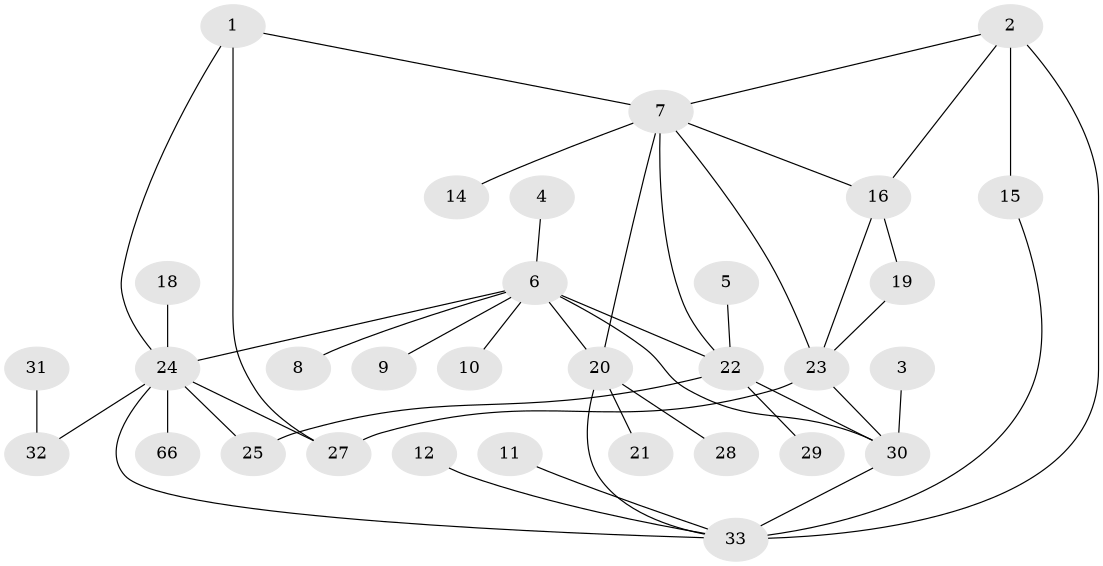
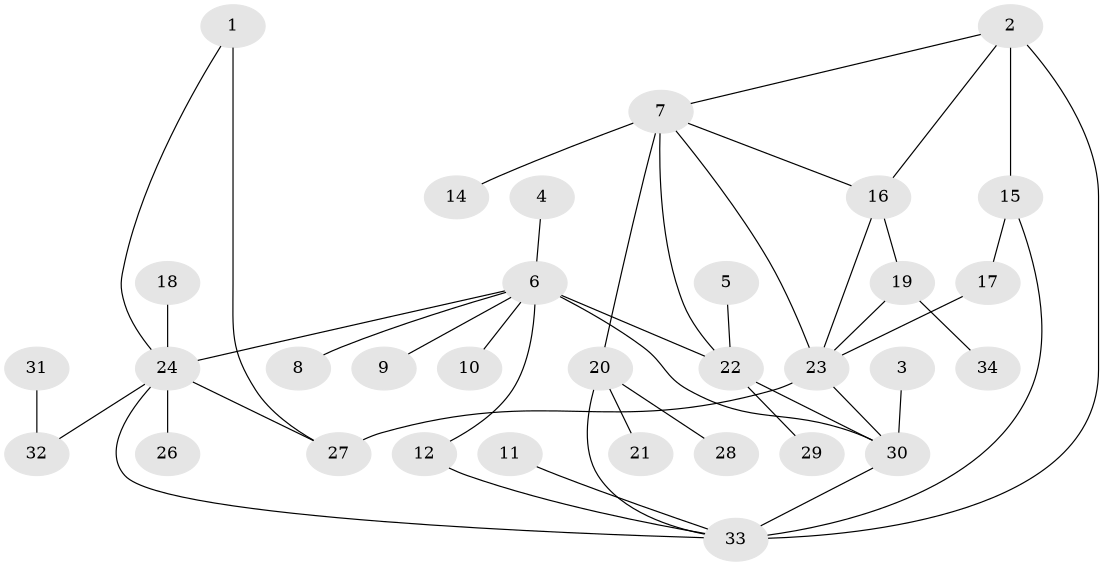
edge "1" -- "7": removed
node "17": added
edge "6" -- "20": now "6" -- "12"
node "34": added
node "66": label "66" -> "26"
node "25": removed
